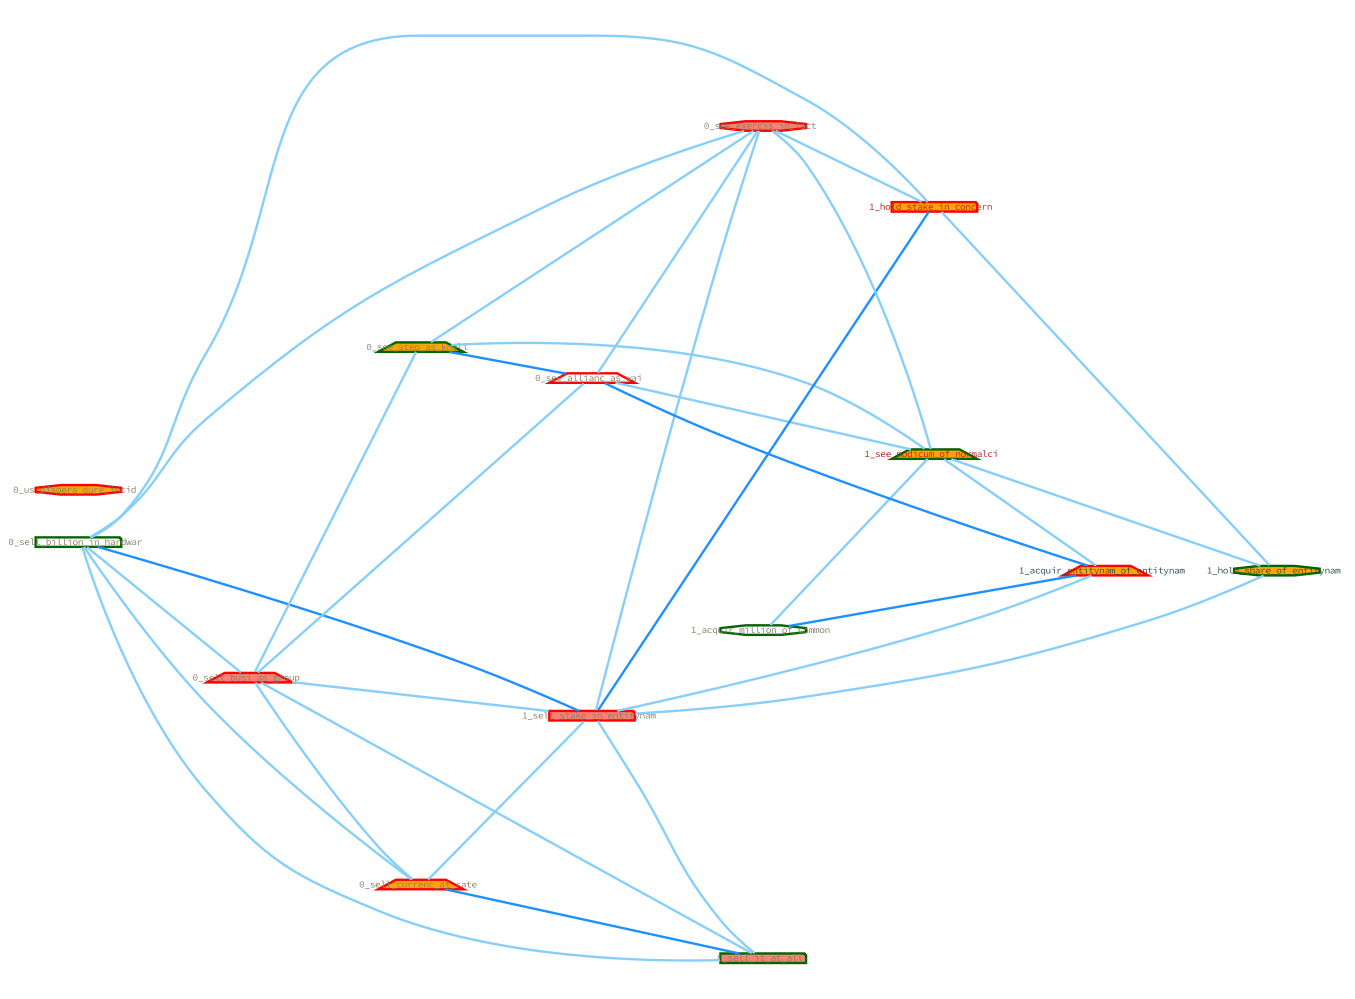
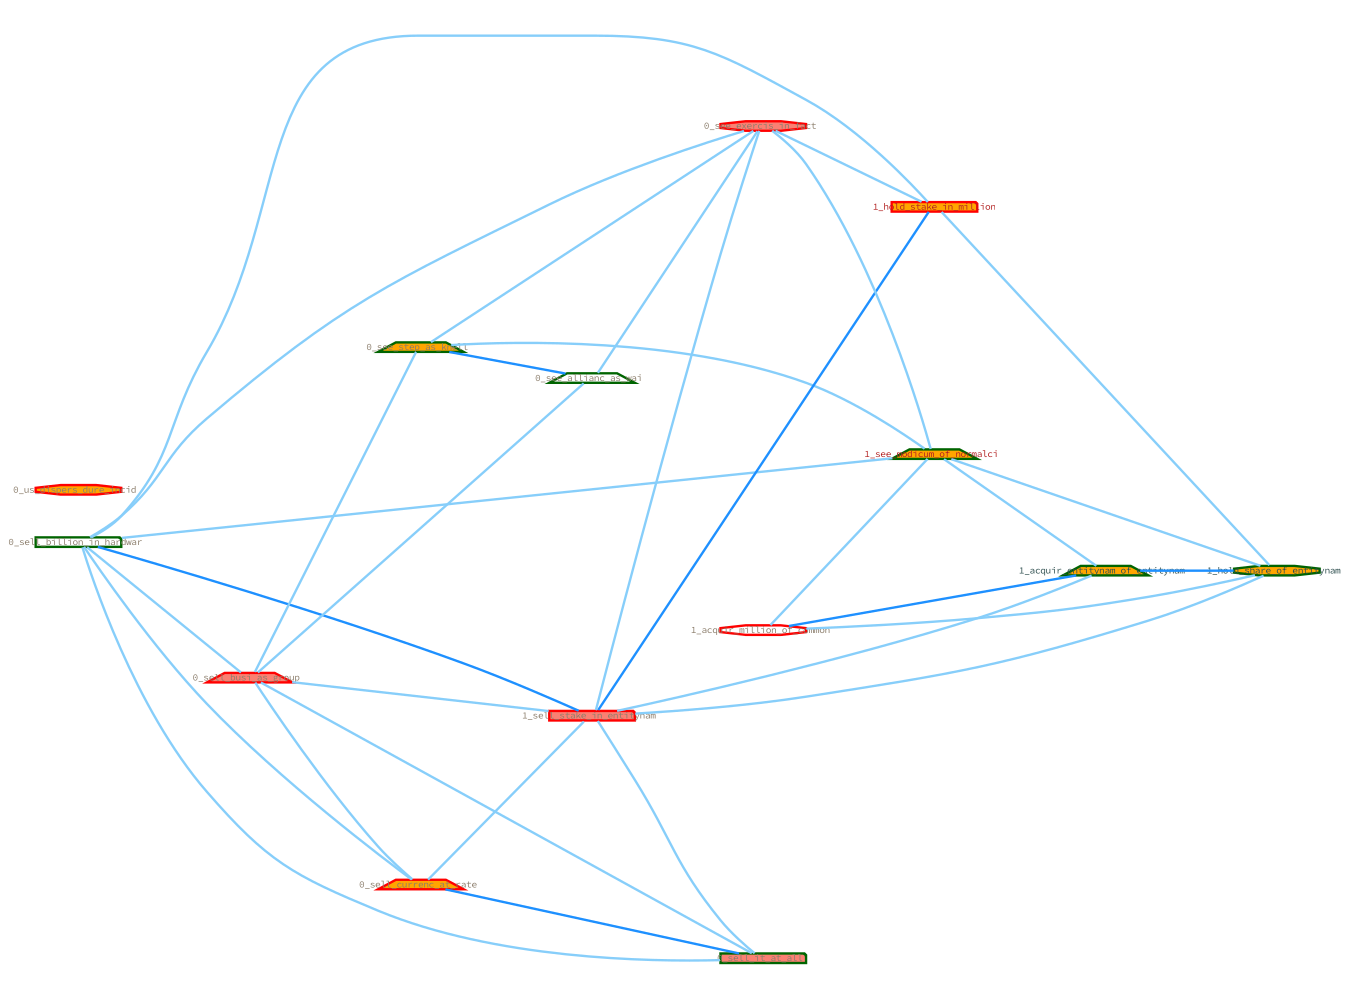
node "1_hold_stake_in_concern": label "1_hold_stake_in_concern" -> "1_hold_stake_in_million"
node "0_see_allianc_as_wai": color red -> darkgreen
edge "0_see_allianc_as_wai" -- "1_see_modicum_of_normalci": now "0_sell_billion_in_hardwar" -- "1_see_modicum_of_normalci"
edge "0_see_allianc_as_wai" -- "1_acquir_entitynam_of_entitynam": now "1_hold_share_of_entitynam" -- "1_acquir_entitynam_of_entitynam"
node "1_acquir_entitynam_of_entitynam": color red -> darkgreen
edge "1_hold_share_of_entitynam" -- "1_acquir_million_of_common": added
node "1_acquir_million_of_common": color darkgreen -> red
